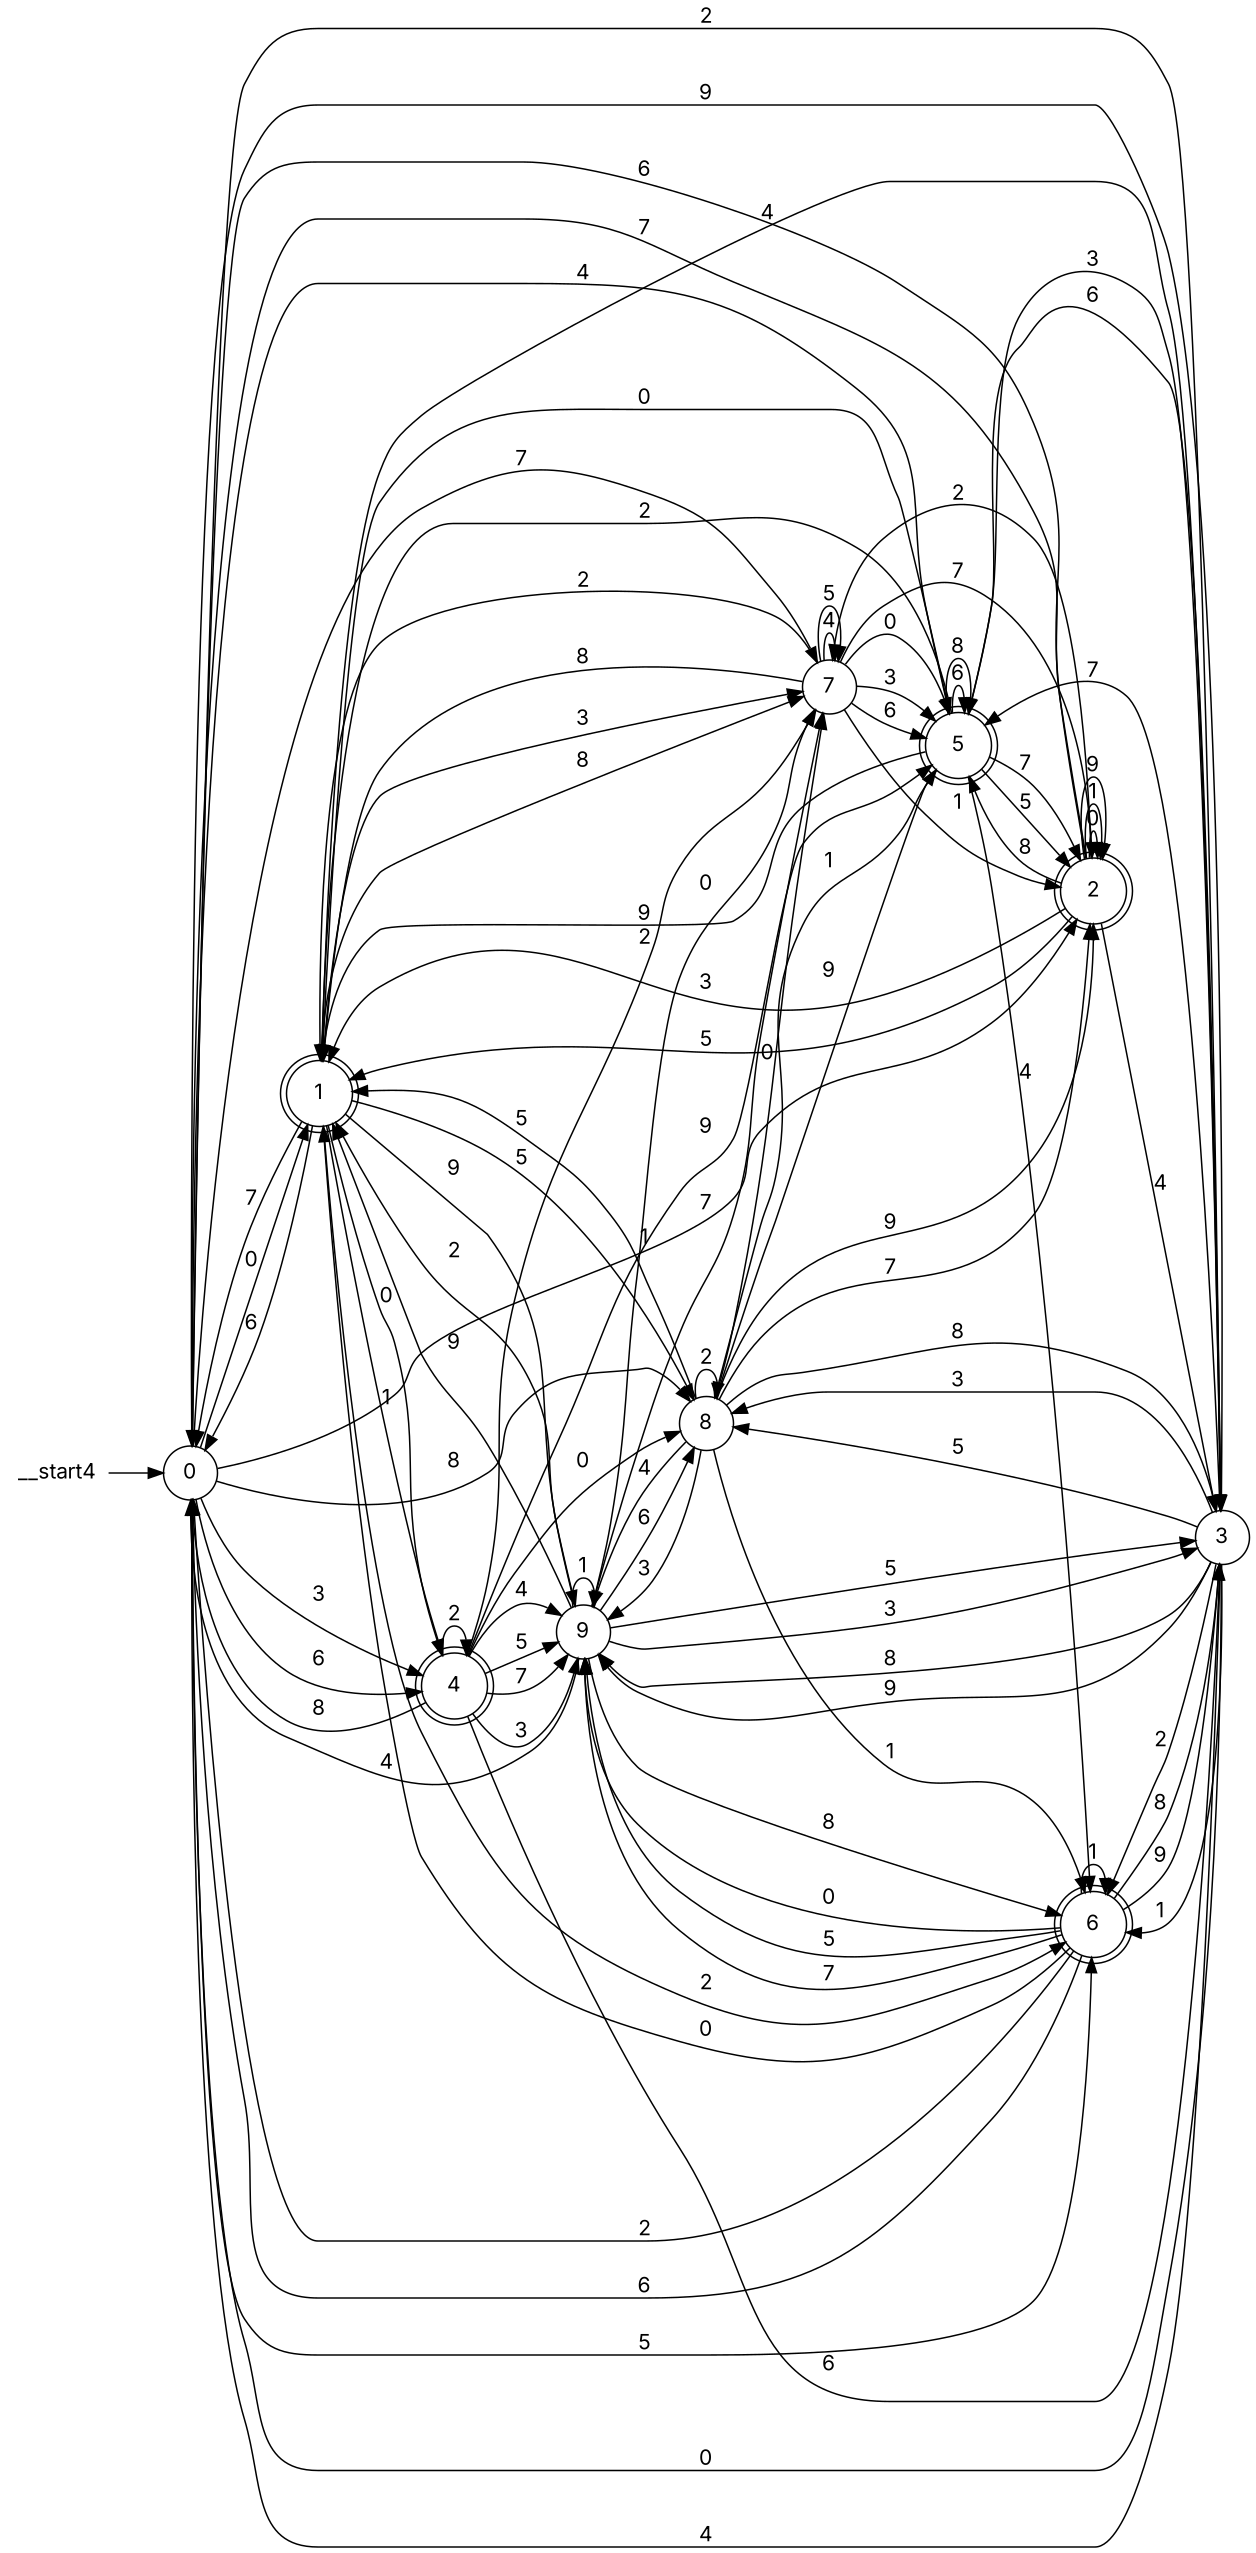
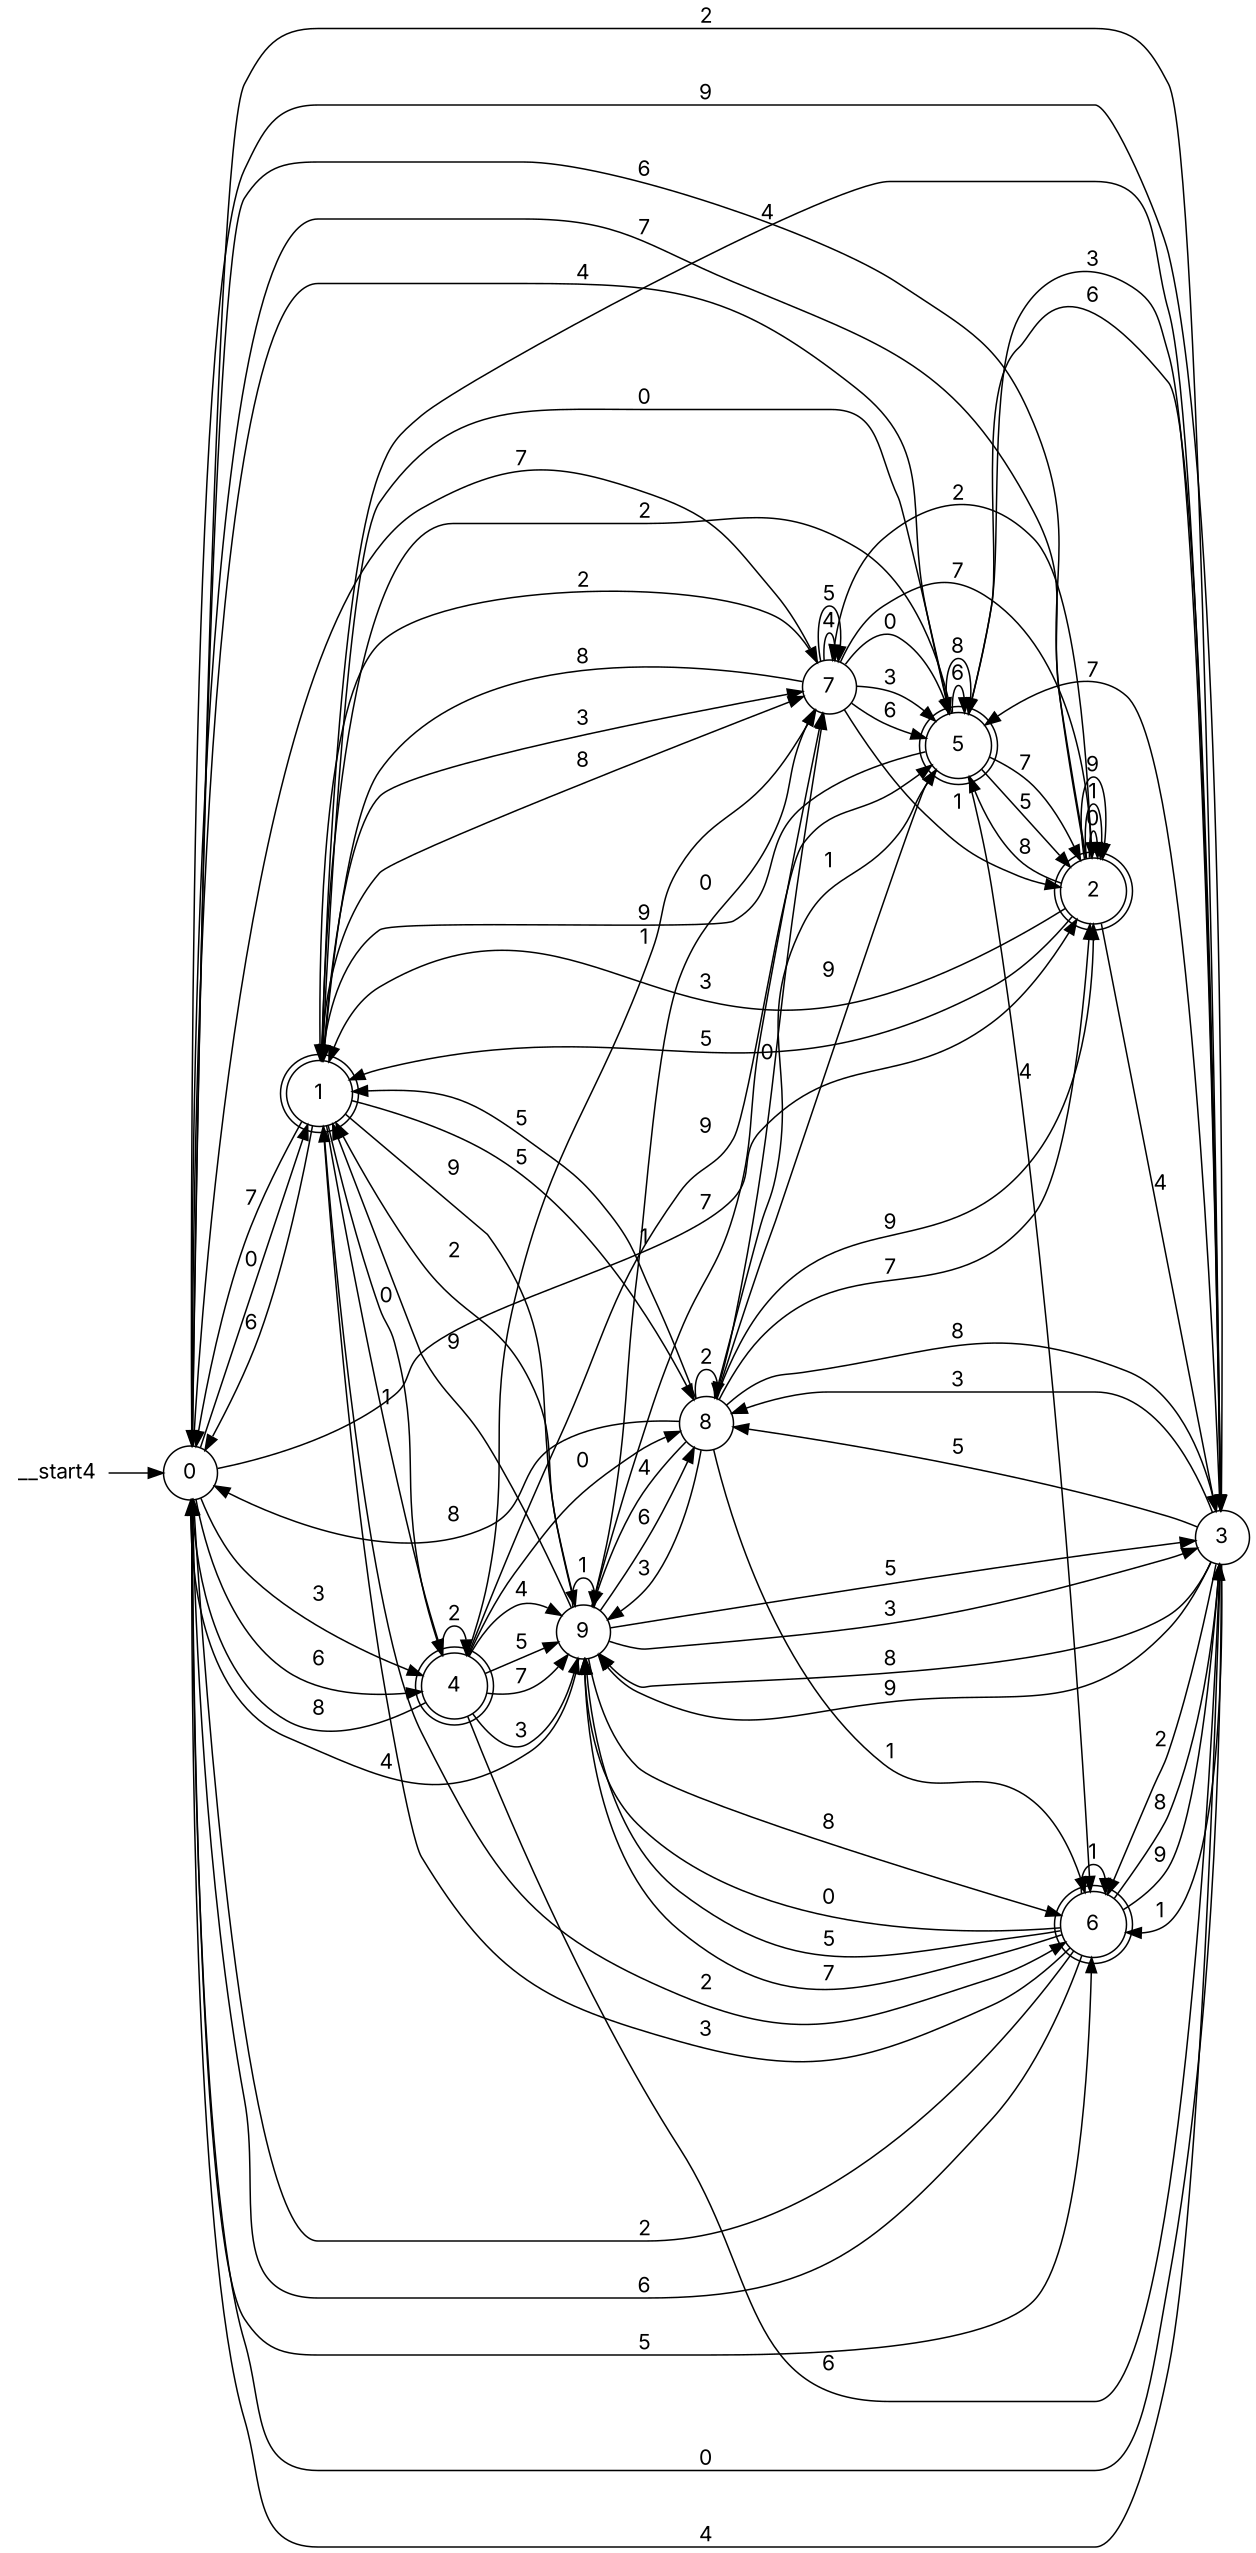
edge "4" -> "7": label "2" -> "1"
edge "0" -> "8": reversed
edge "6" -> "1": label "0" -> "3"
